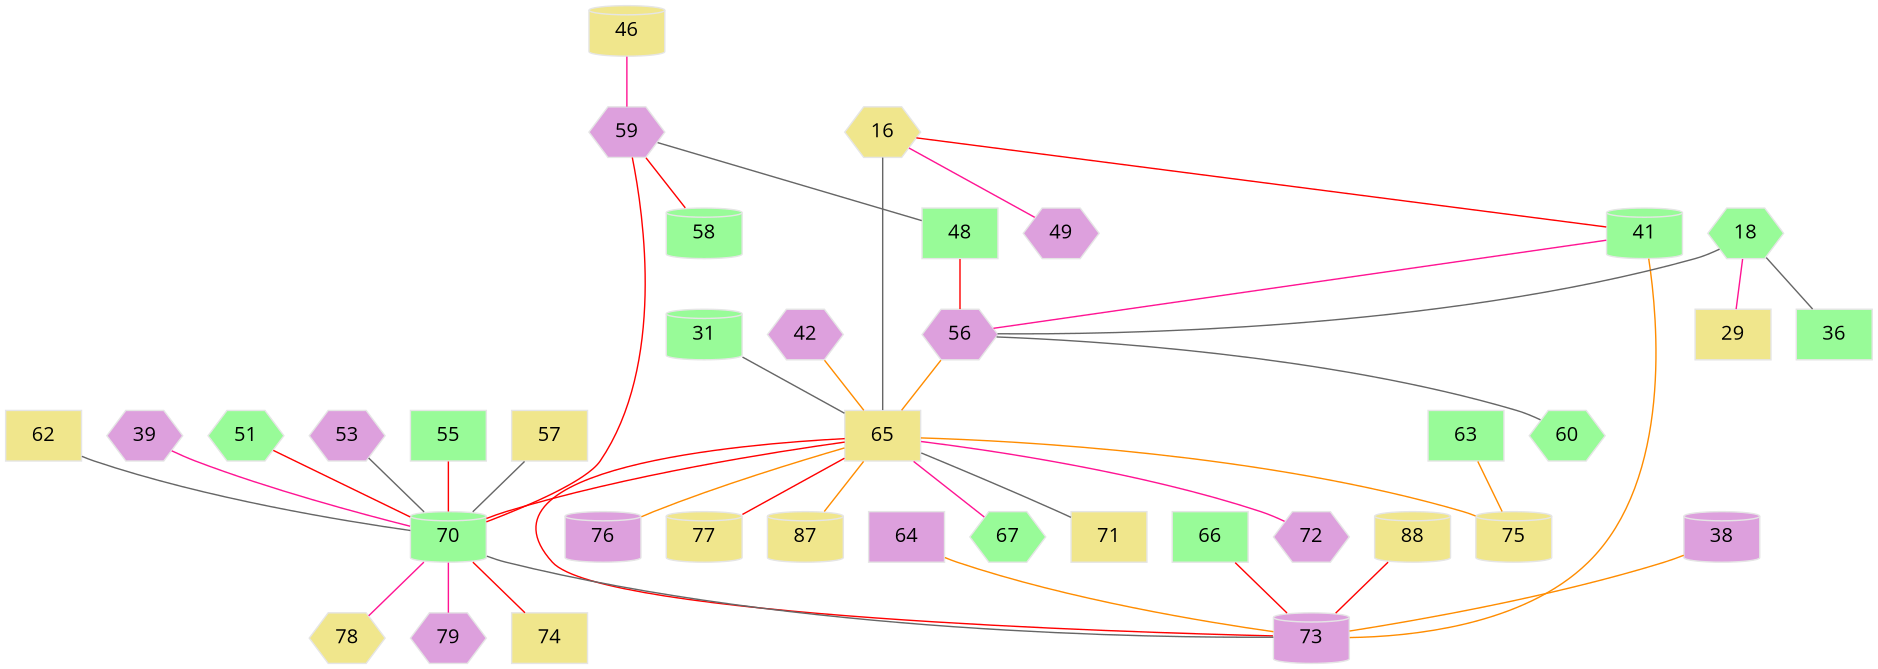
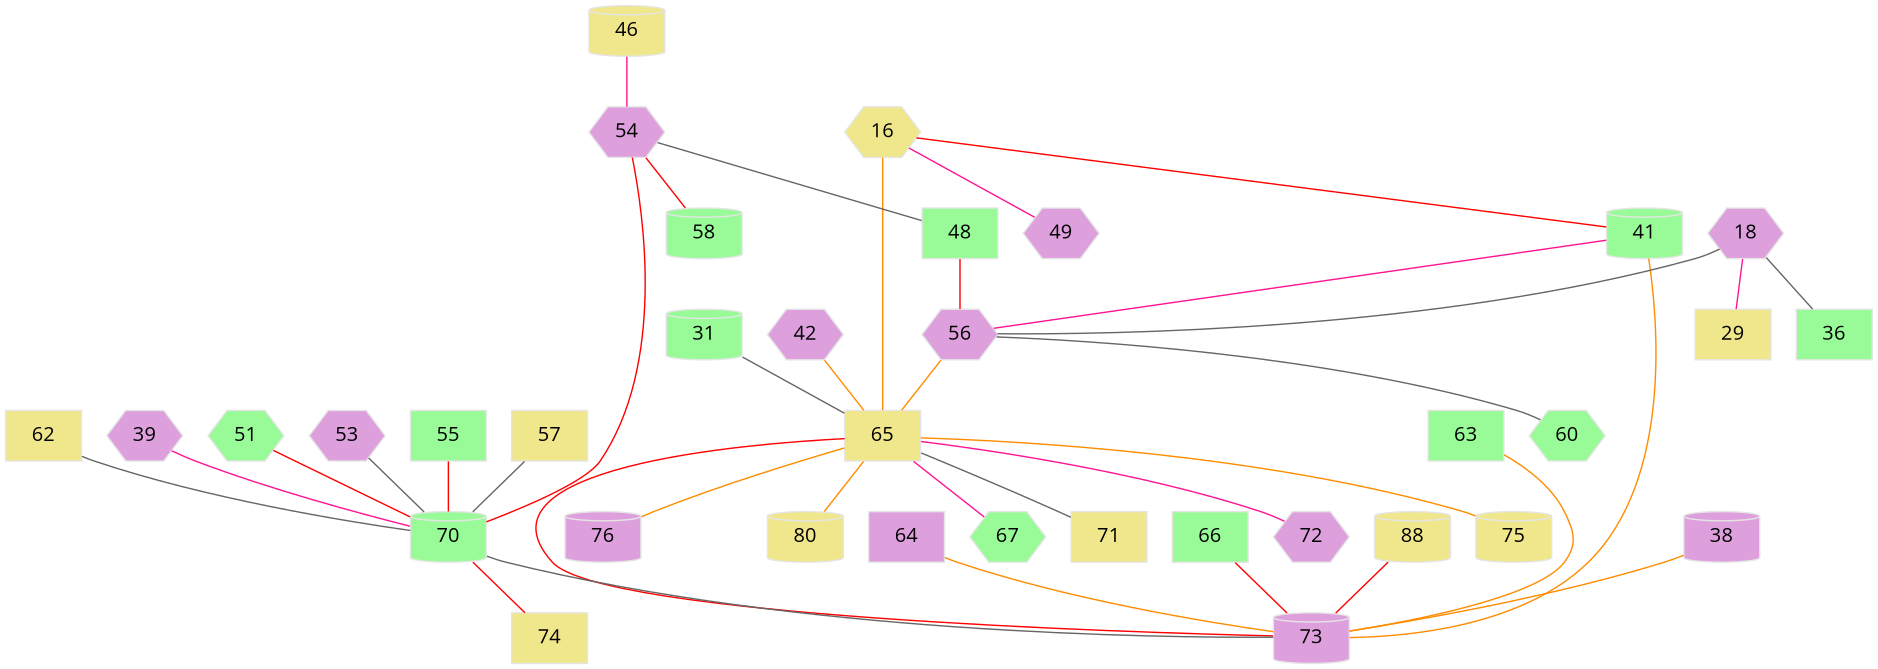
node "59": label "59" -> "54"
node "18": fillcolor palegreen -> plum
edge "16" -- "65": color gray40 -> darkorange
edge "65" -- "70": removed
edge "63" -- "75": now "63" -- "73"
node "77": removed
node "87": label "87" -> "80"
node "78": removed
node "79": removed
